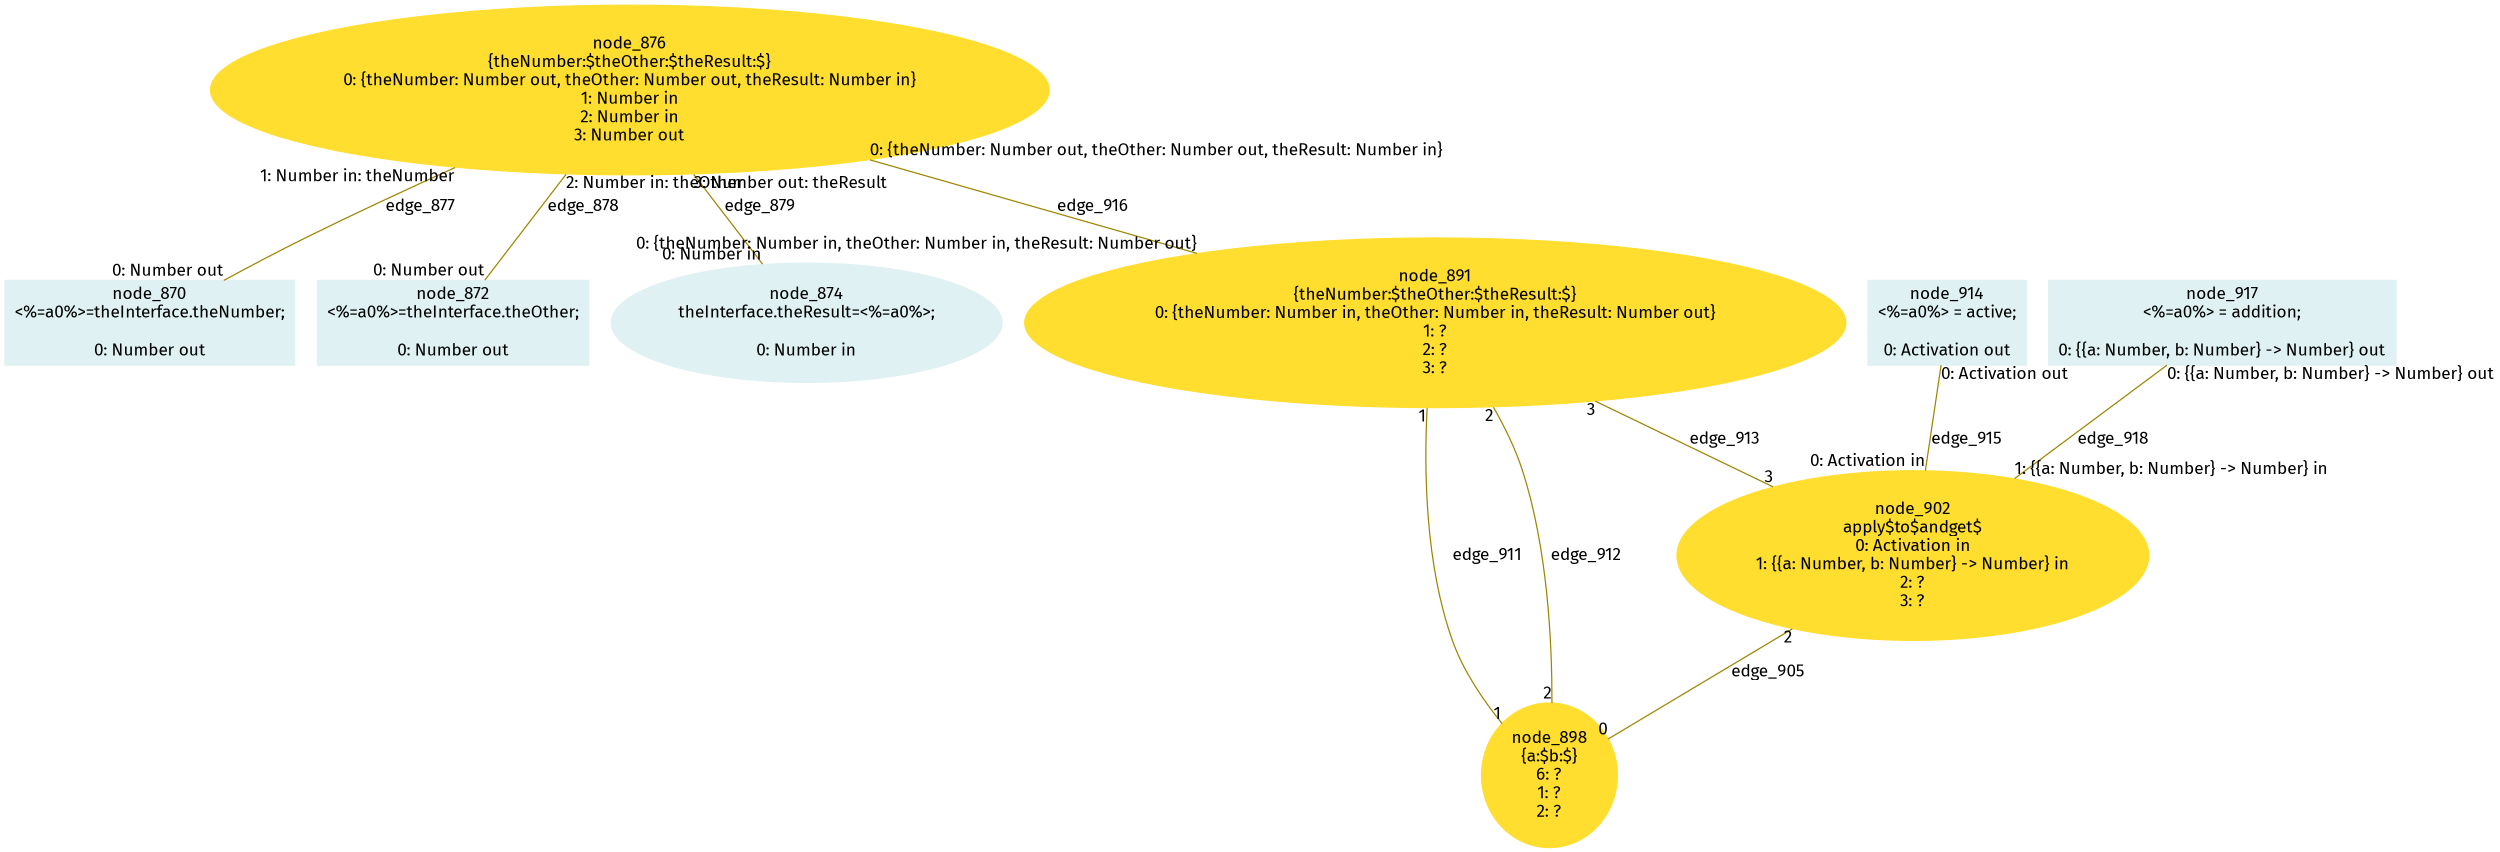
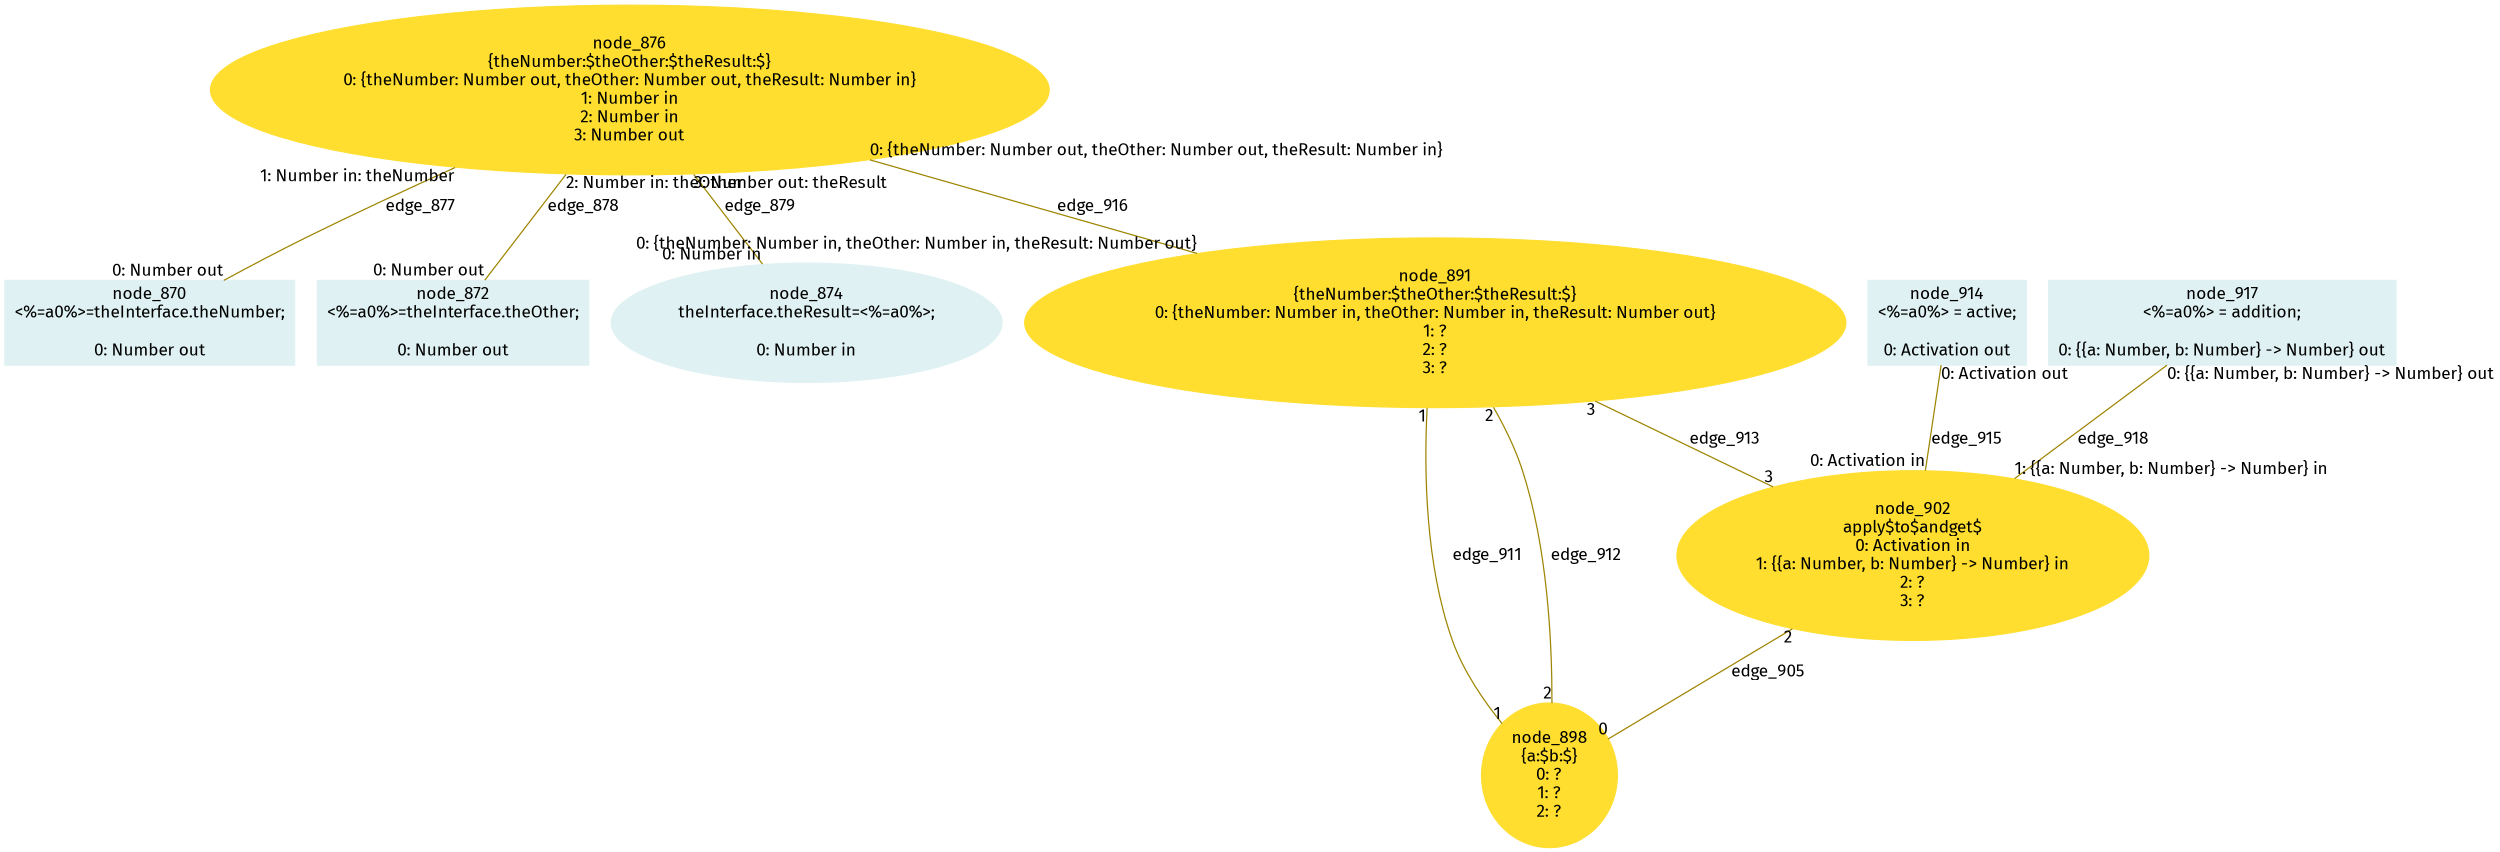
node "node_898 {a:$b:$} 6: ? 1: ? 2: ?": label "node_898 {a:$b:$} 6: ? 1: ? 2: ?" -> "node_898 {a:$b:$} 0: ? 1: ? 2: ?"
